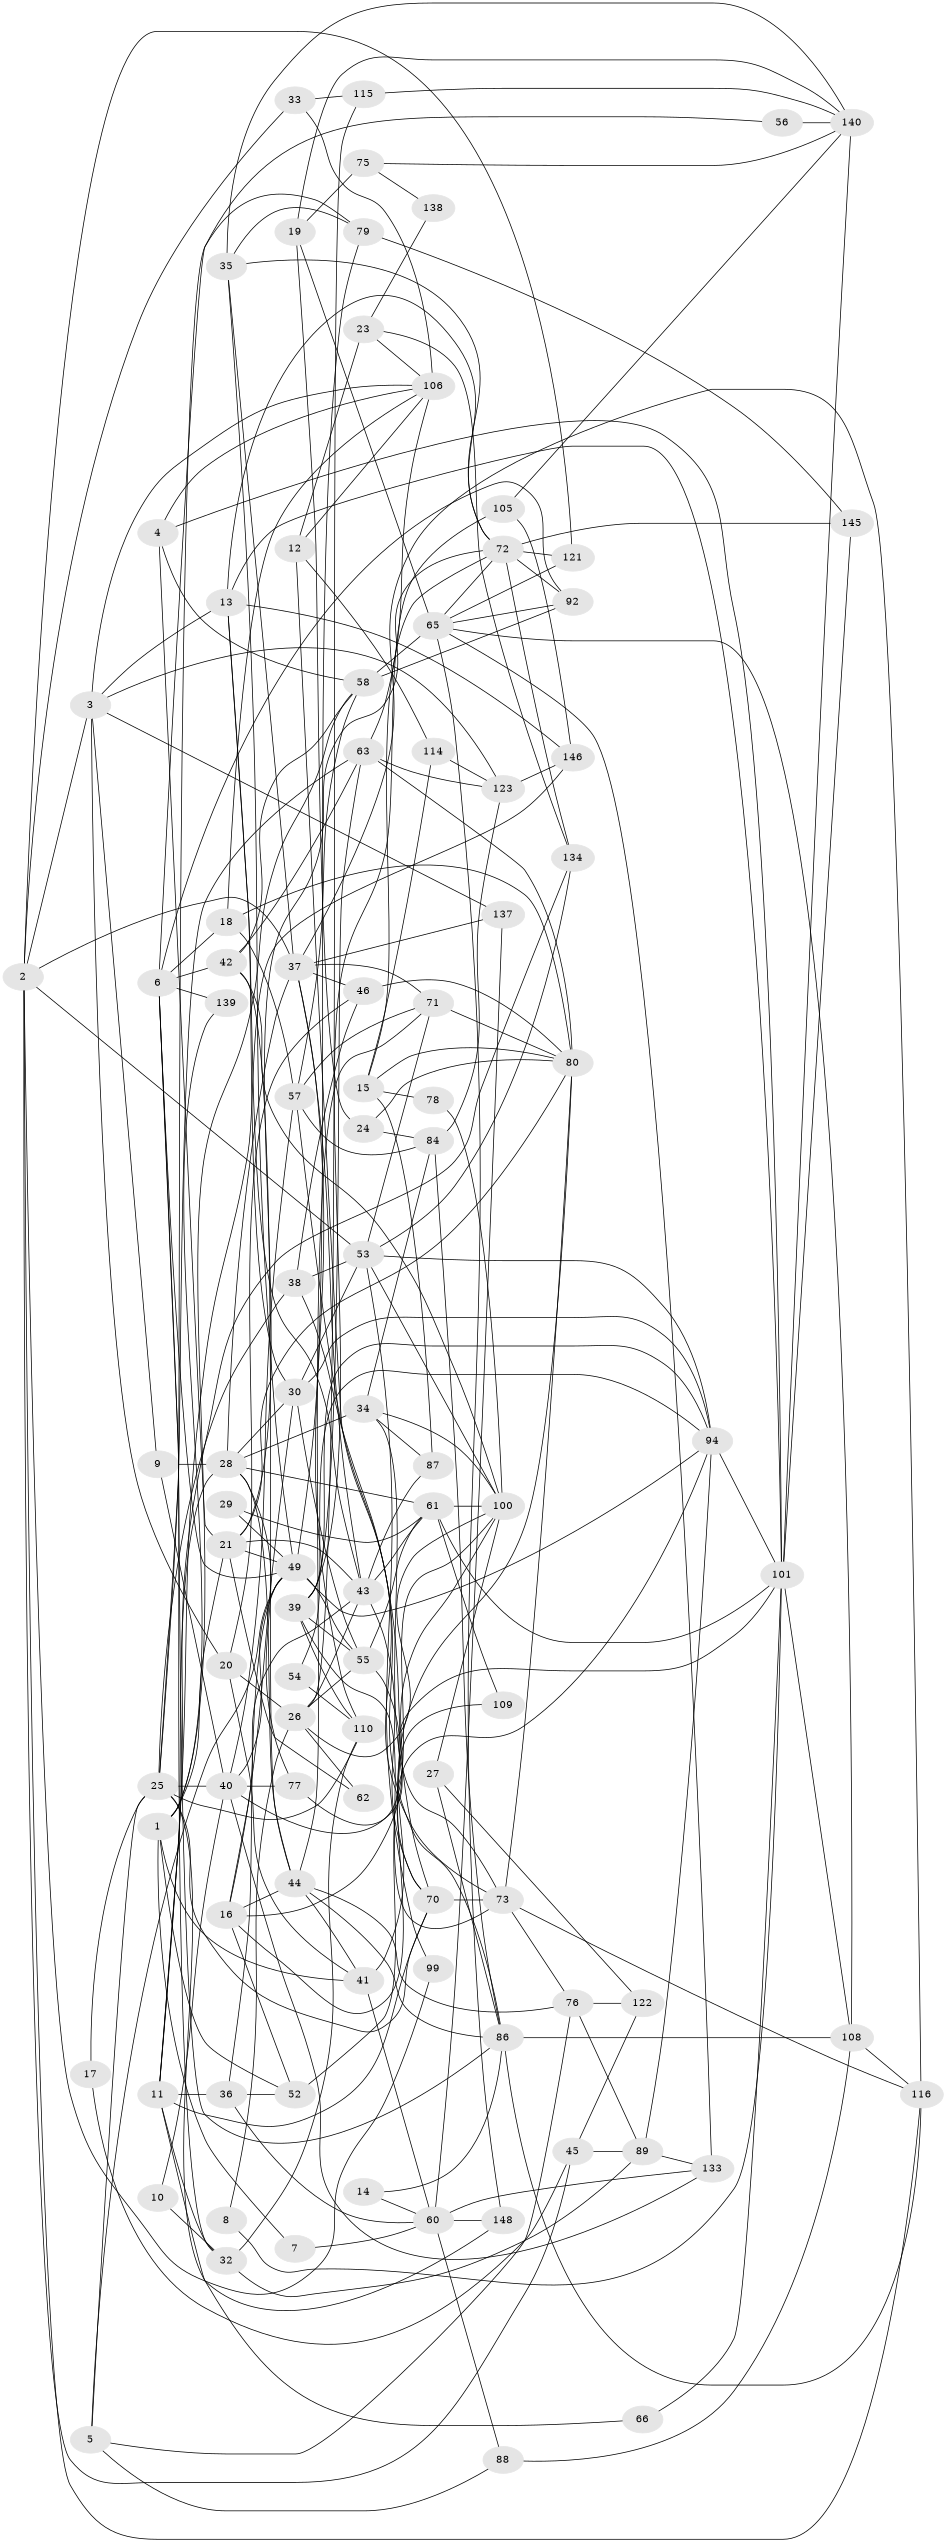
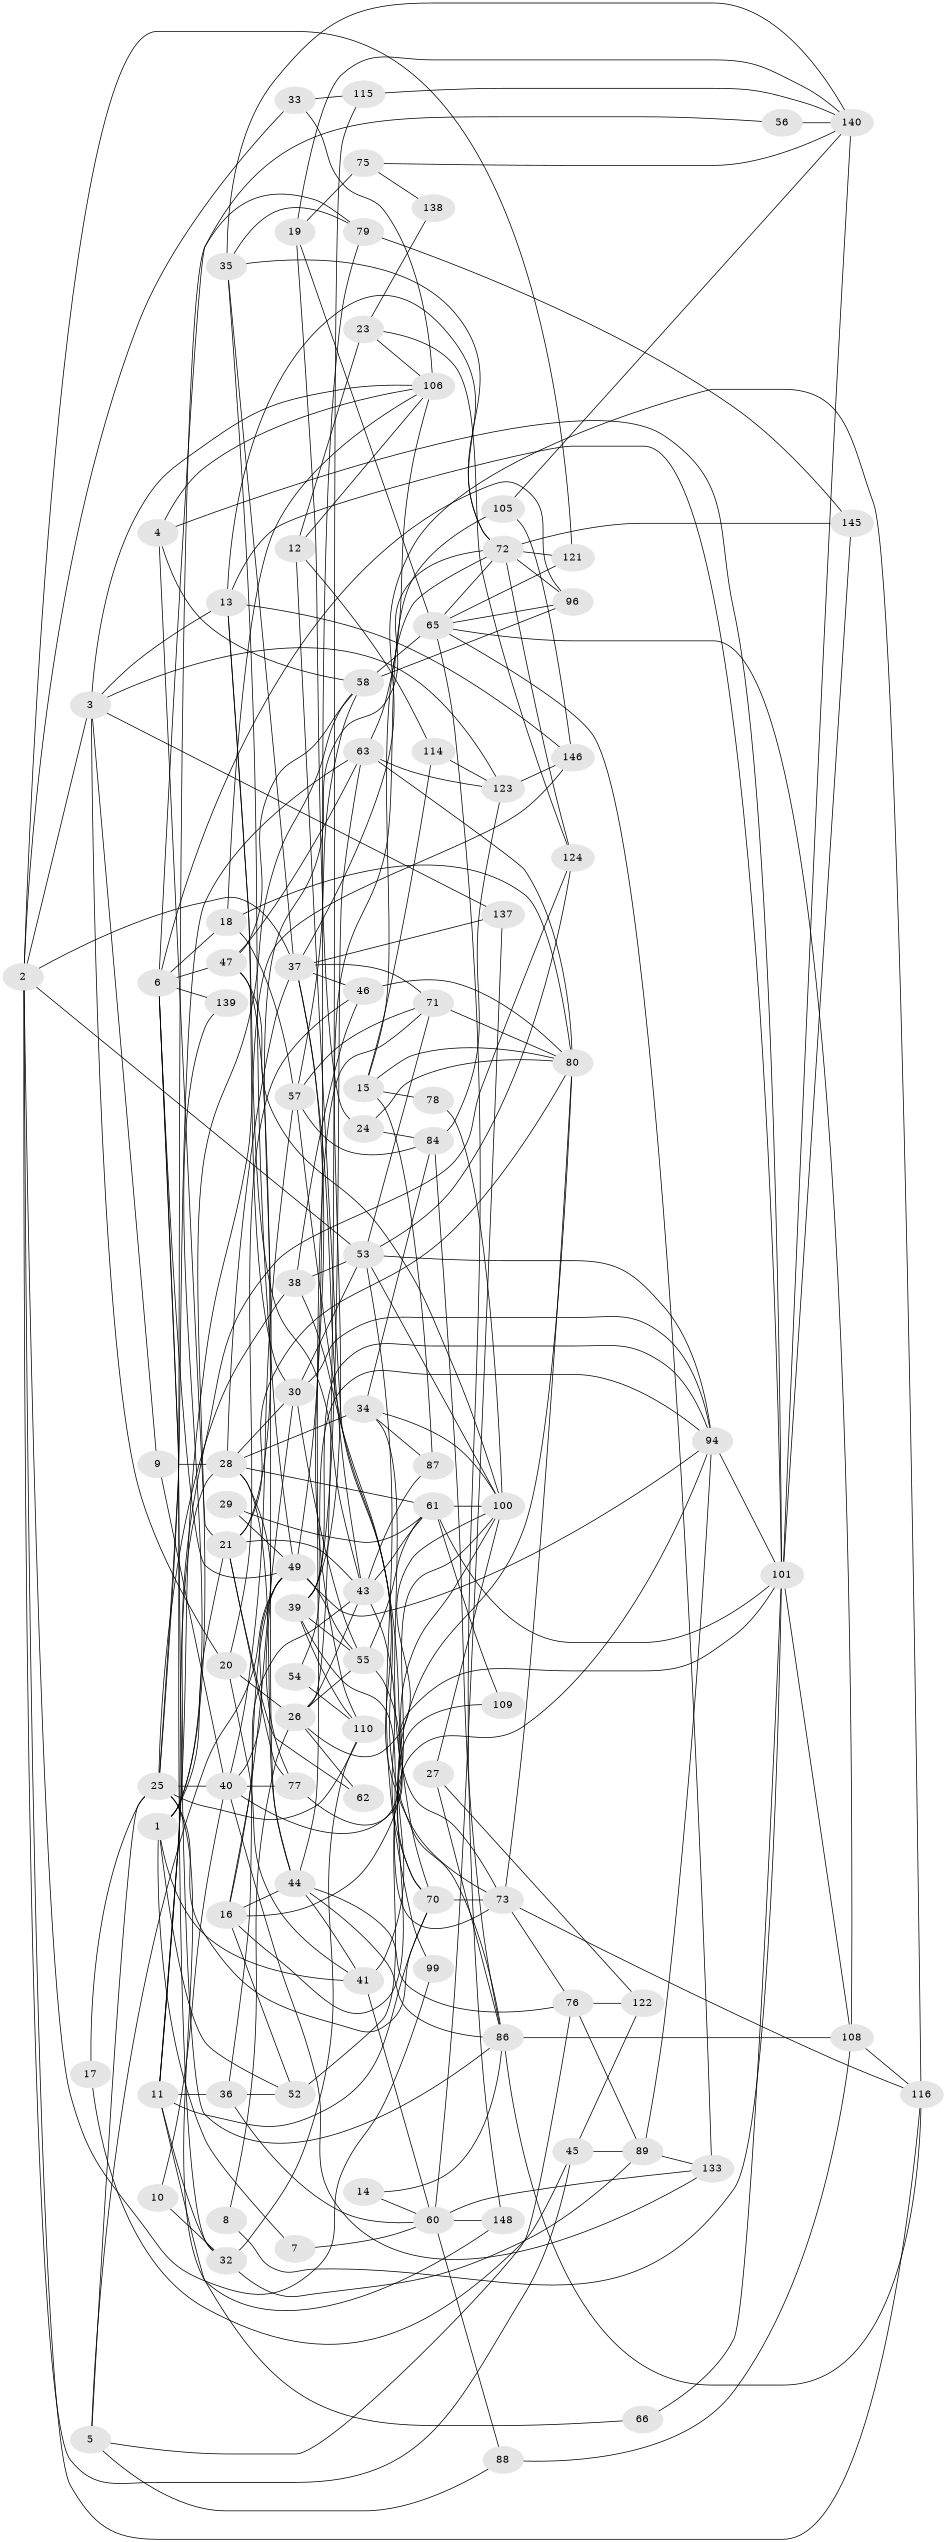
node "92": label "92" -> "96"
node "134": label "134" -> "124"
node "42": label "42" -> "47"
edge "21" -- "49": now "21" -- "77"
